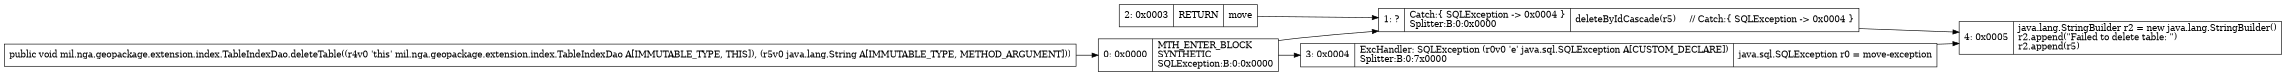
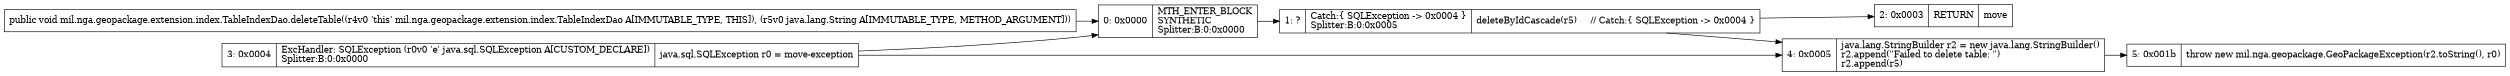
edge "2: 0x0003" -> "1: ?": reversed
node "1: ?": text "Splitter:B:0:0x0000" -> "Splitter:B:0:0x0005"
edge "0: 0x0000" -> "3: 0x0004": reversed
node "5: 0x001b": added
node "3: 0x0004": text "Splitter:B:0:7x0000" -> "Splitter:B:0:0x0000"
node "0: 0x0000": text "SQLException:B:0:0x0000" -> "Splitter:B:0:0x0000"
